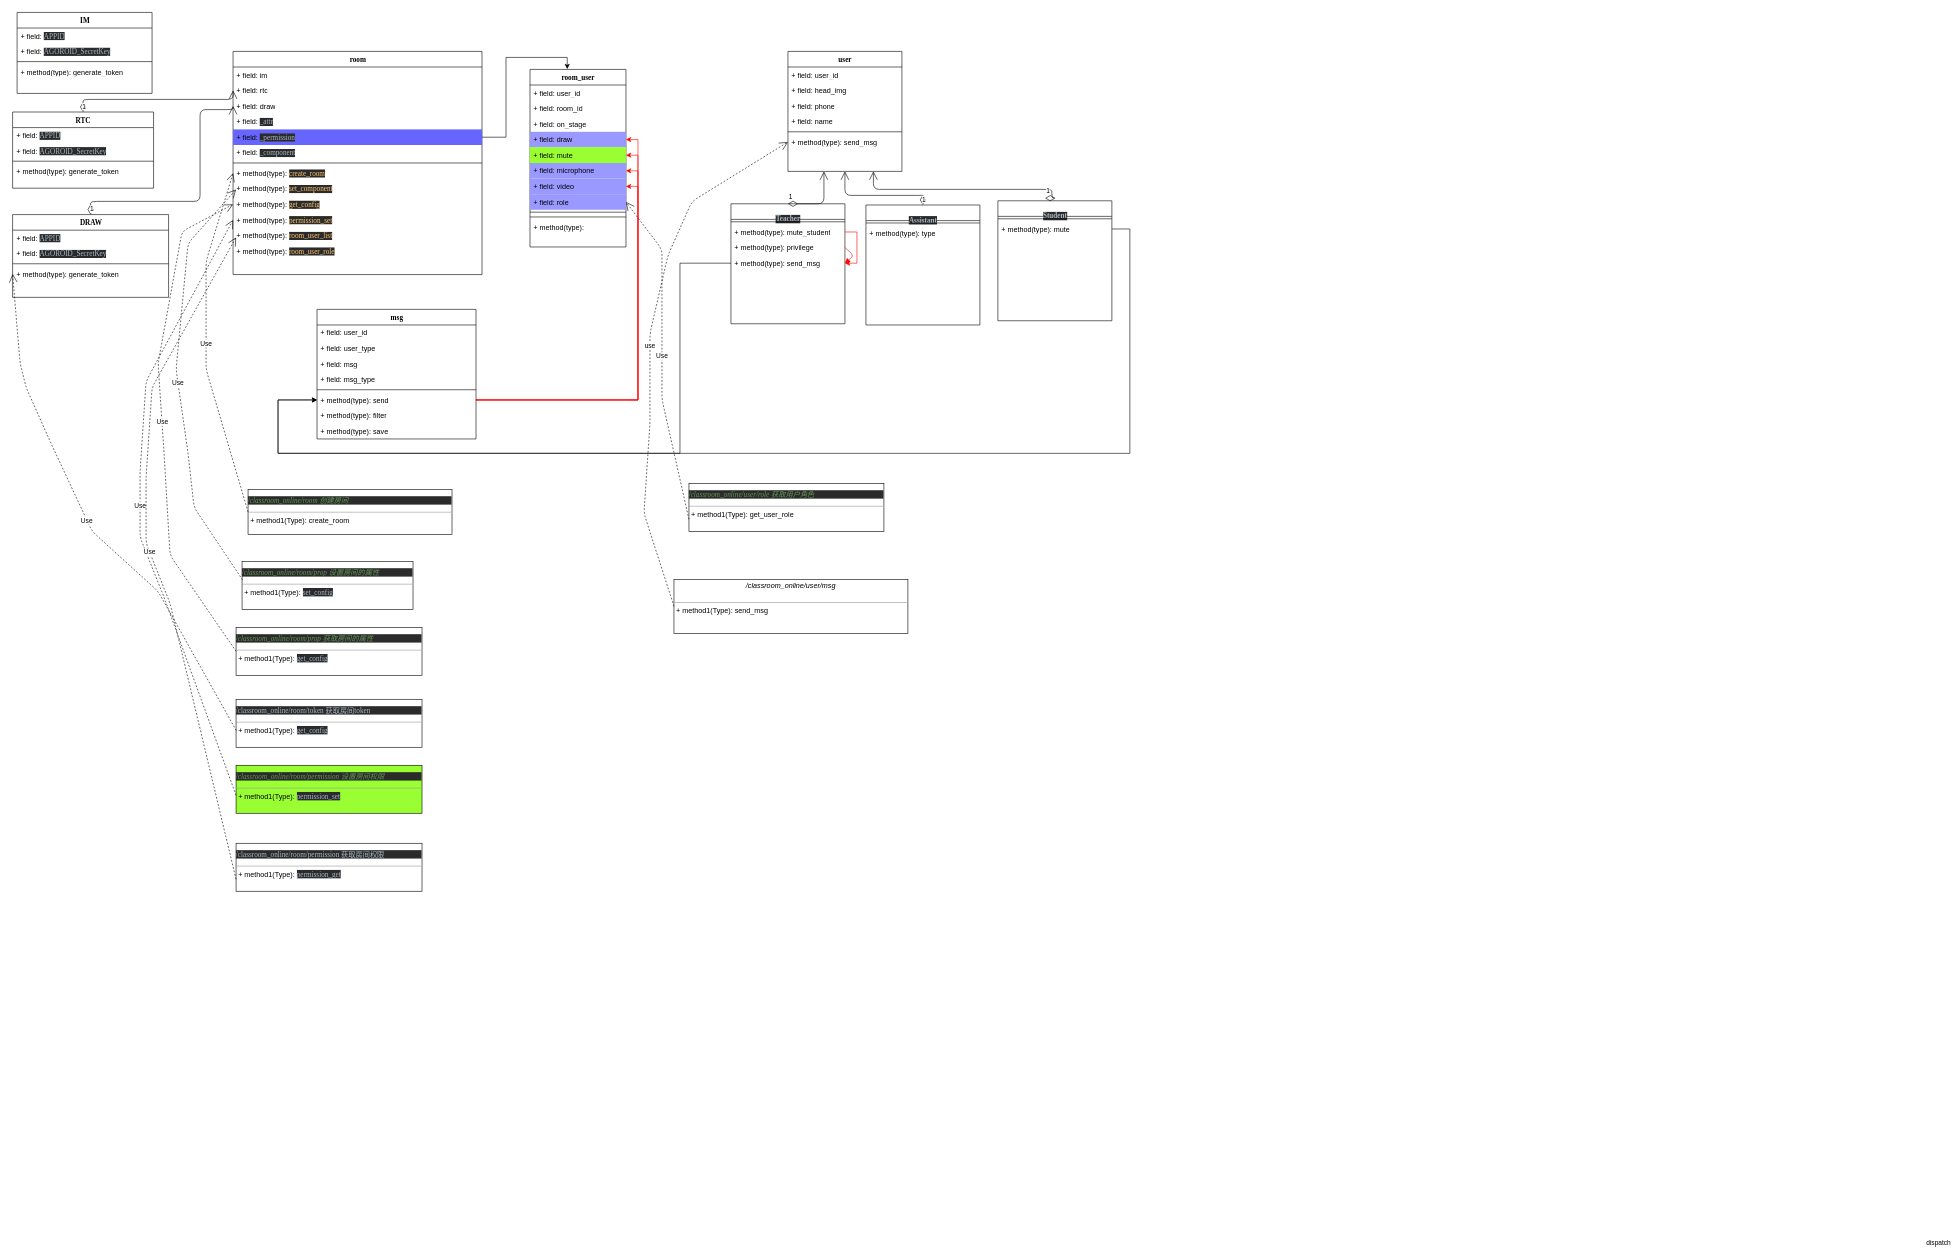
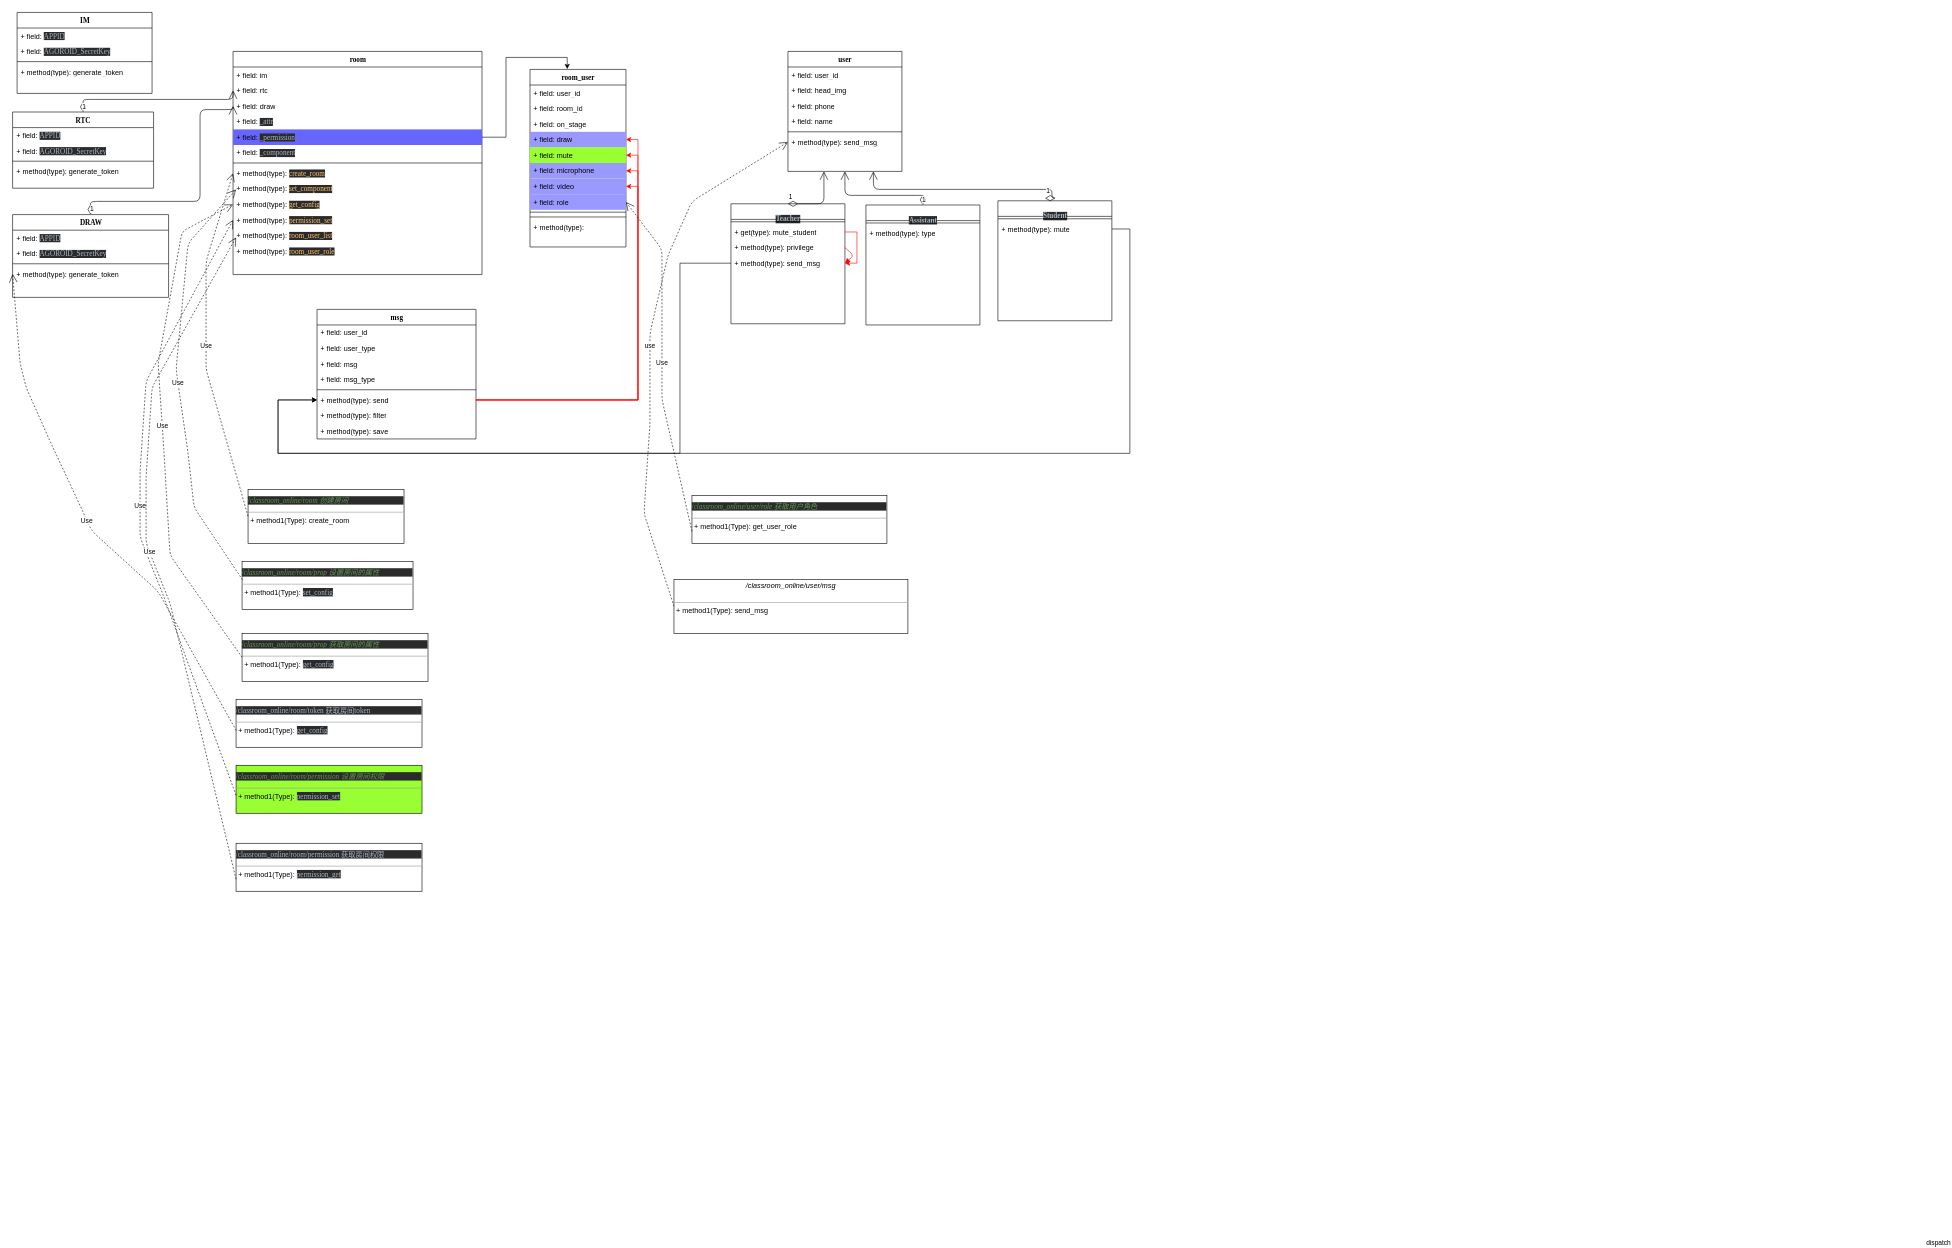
node "+ method(type): mute_student": label "+ method(type): mute_student" -> "+ get(type): mute_student"
node "/classroom_online/user/role 获取用户角色+ method1(Type): get_user_role": moved (787, 507) -> (790, 519)
node "/classroom_online/room 创建房间+ method1(Type): create_room": size 204x45 -> 156x54
node "/classroom_online/room/prop 获取房间的属性+ method1(Type): get_config": moved (329, 651) -> (335, 657)
